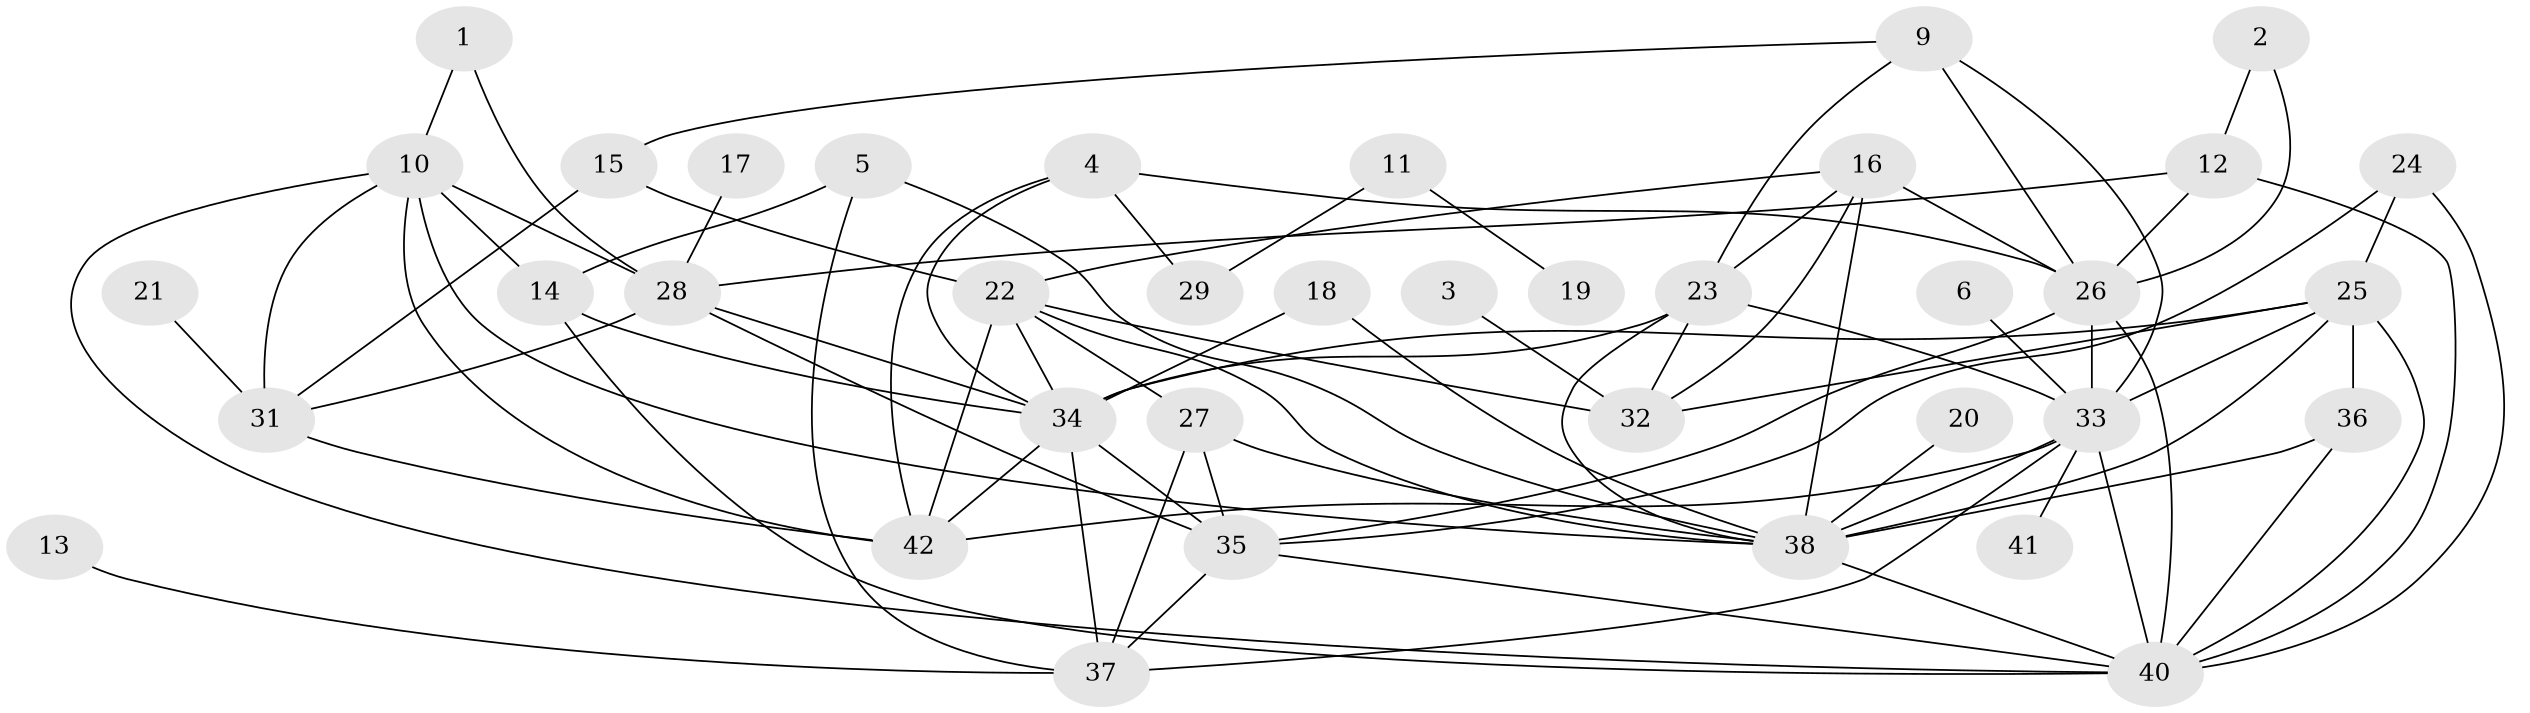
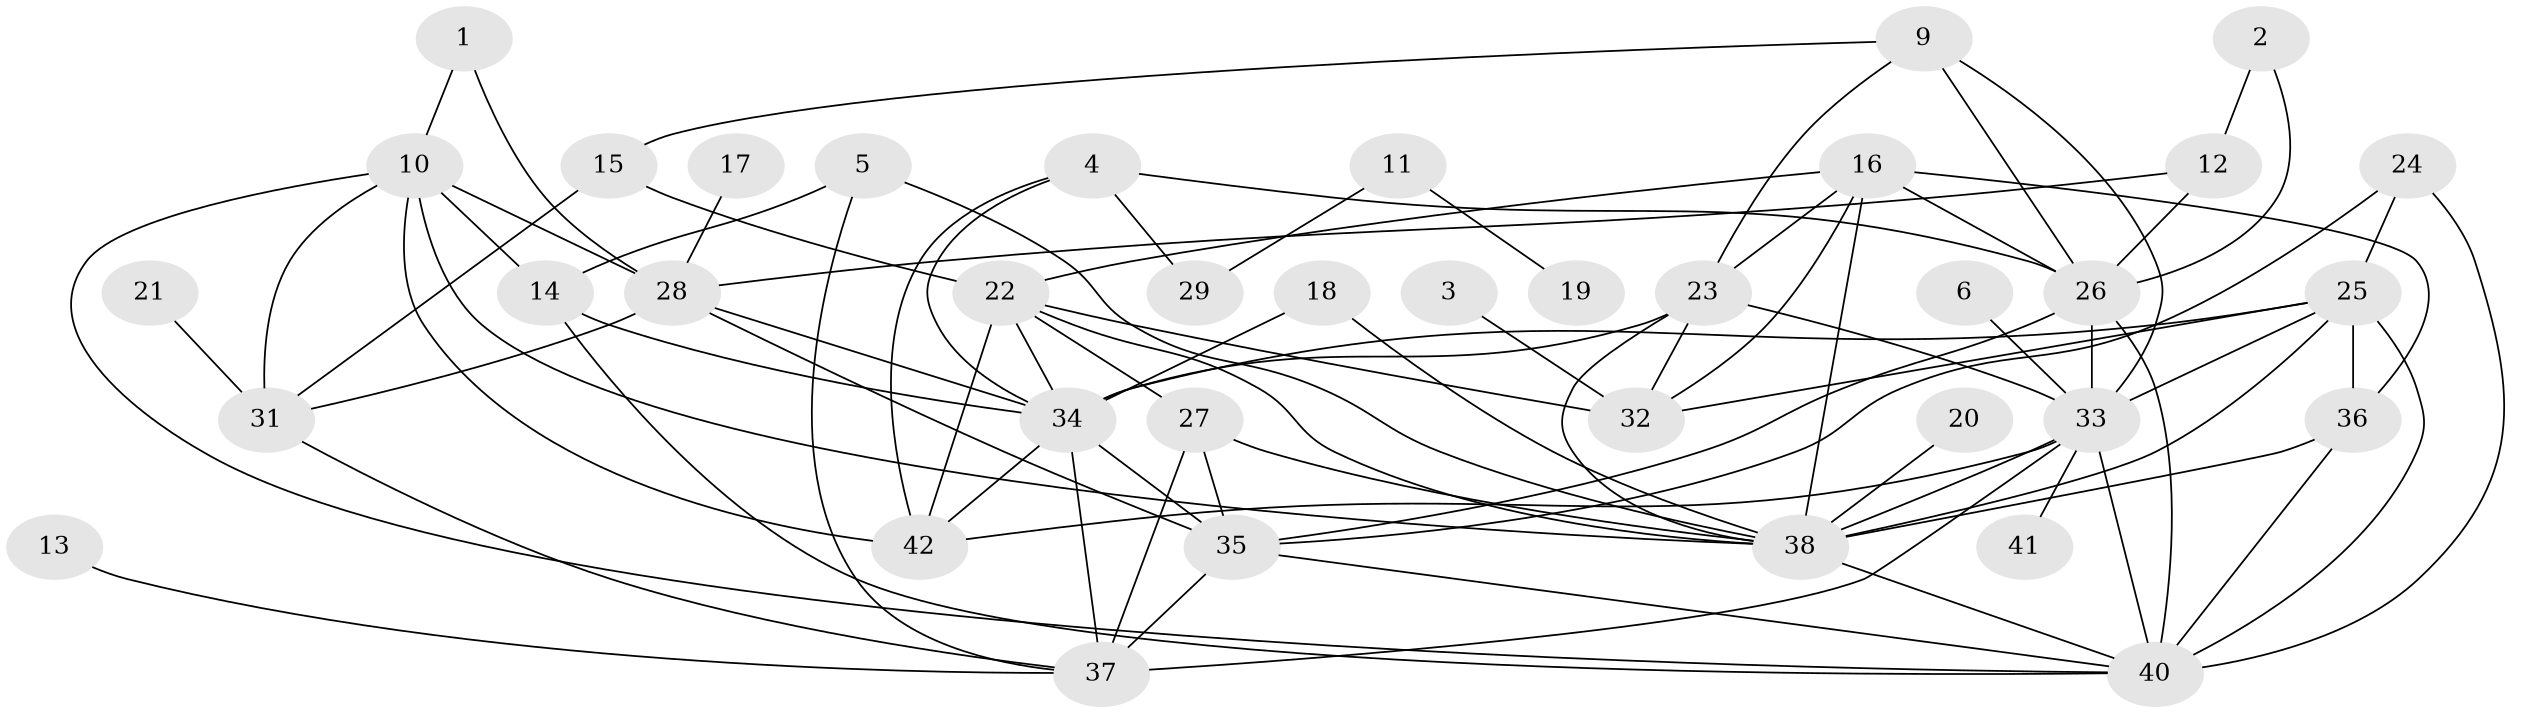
edge "16" -- "36": added
edge "12" -- "40": removed
edge "31" -- "42": now "31" -- "37"
